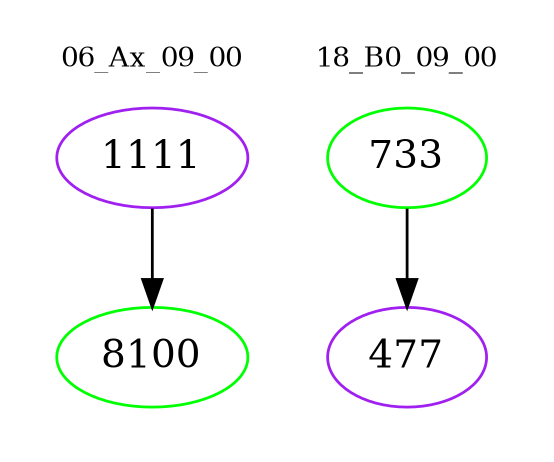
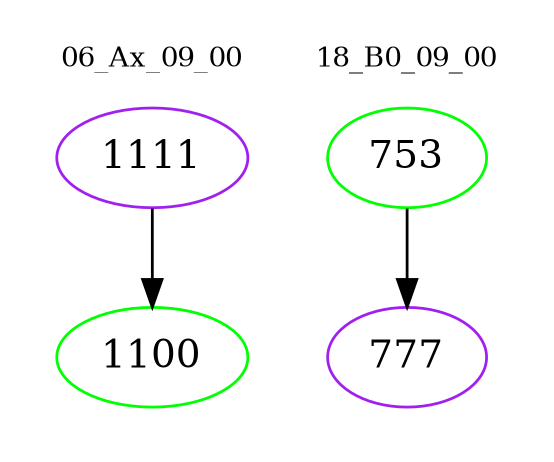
node "733": label "733" -> "753"
node "8100": label "8100" -> "1100"
node "477": label "477" -> "777"
